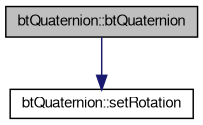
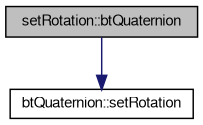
node "btQuaternion::btQuaternion": label "btQuaternion::btQuaternion" -> "setRotation::btQuaternion"
